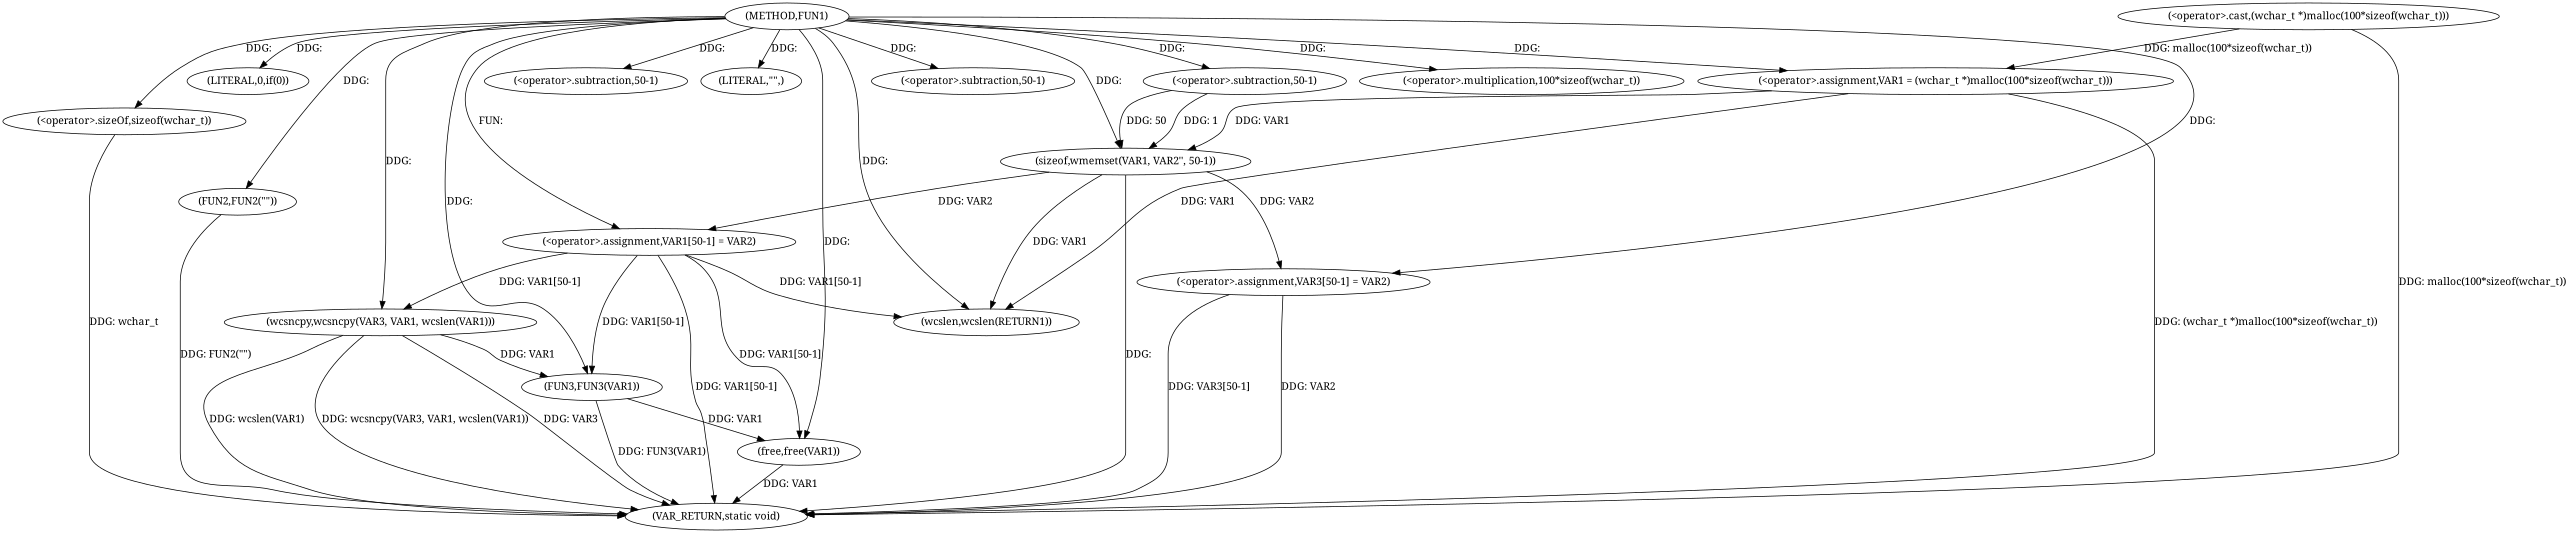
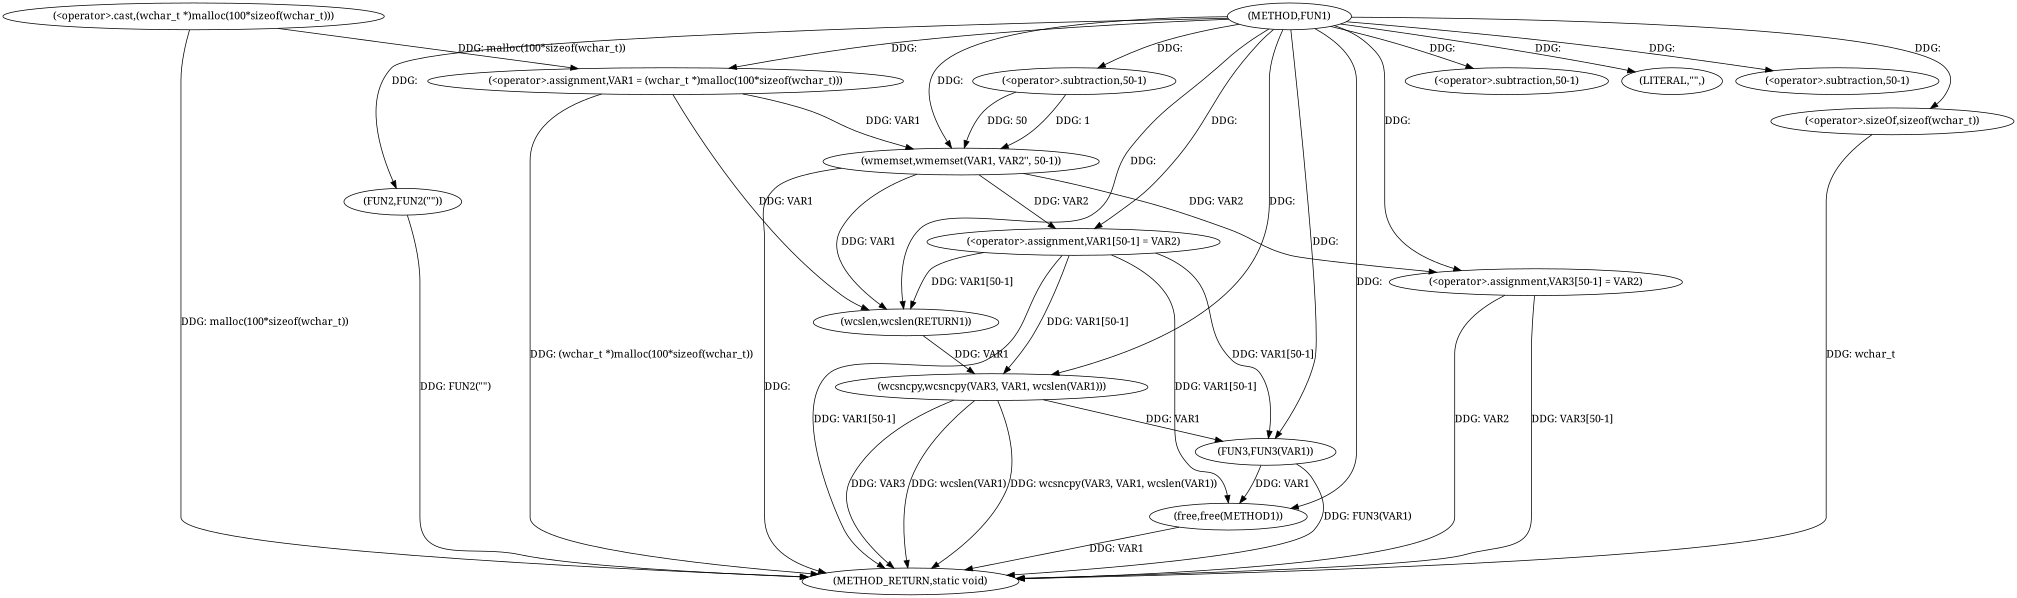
node "(LITERAL,0,if(0))": removed
node "(<operator>.multiplication,100*sizeof(wchar_t))": removed
edge "(METHOD,FUN1)" -> "(<operator>.assignment,VAR1[50-1] = VAR2)": label "FUN: " -> "DDG: "
node "(sizeof,wmemset(VAR1, VAR2'', 50-1))": label "(sizeof,wmemset(VAR1, VAR2'', 50-1))" -> "(wmemset,wmemset(VAR1, VAR2'', 50-1))"
edge "(wcslen,wcslen(RETURN1))" -> "(wcsncpy,wcsncpy(VAR3, VAR1, wcslen(VAR1)))": added, label "DDG: VAR1"
node "(free,free(VAR1))": label "(free,free(VAR1))" -> "(free,free(METHOD1))"
node "(VAR_RETURN,static void)": label "(VAR_RETURN,static void)" -> "(METHOD_RETURN,static void)"
